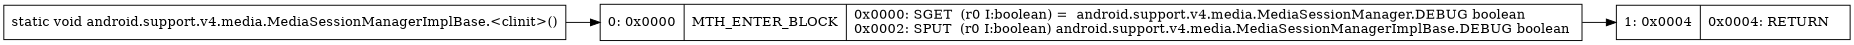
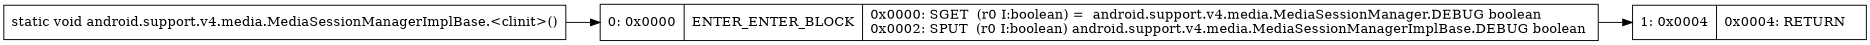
node "0: 0x0000": text "MTH_ENTER_BLOCK" -> "ENTER_ENTER_BLOCK"
